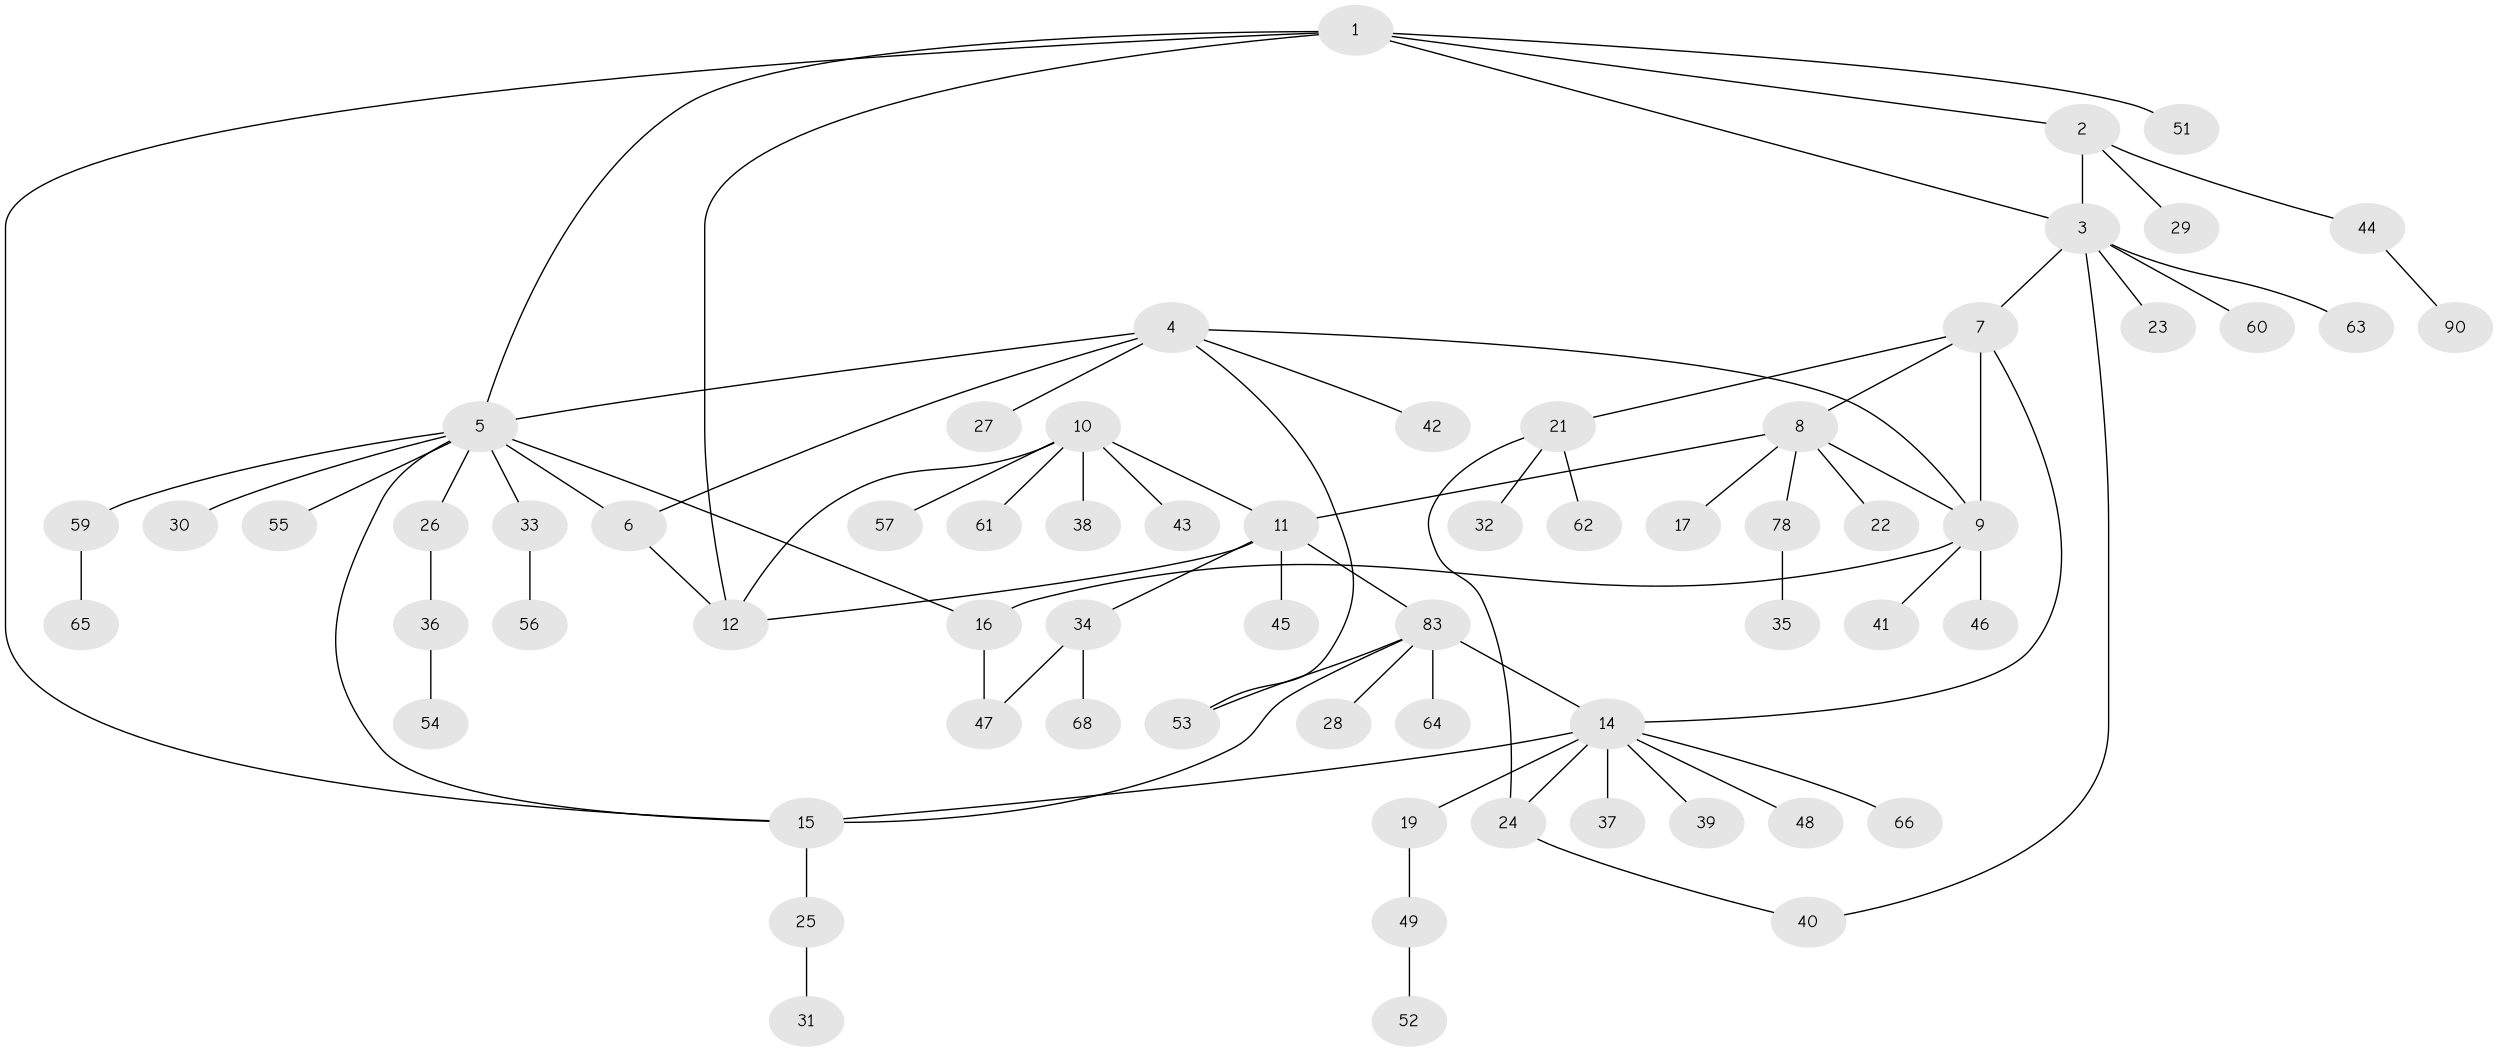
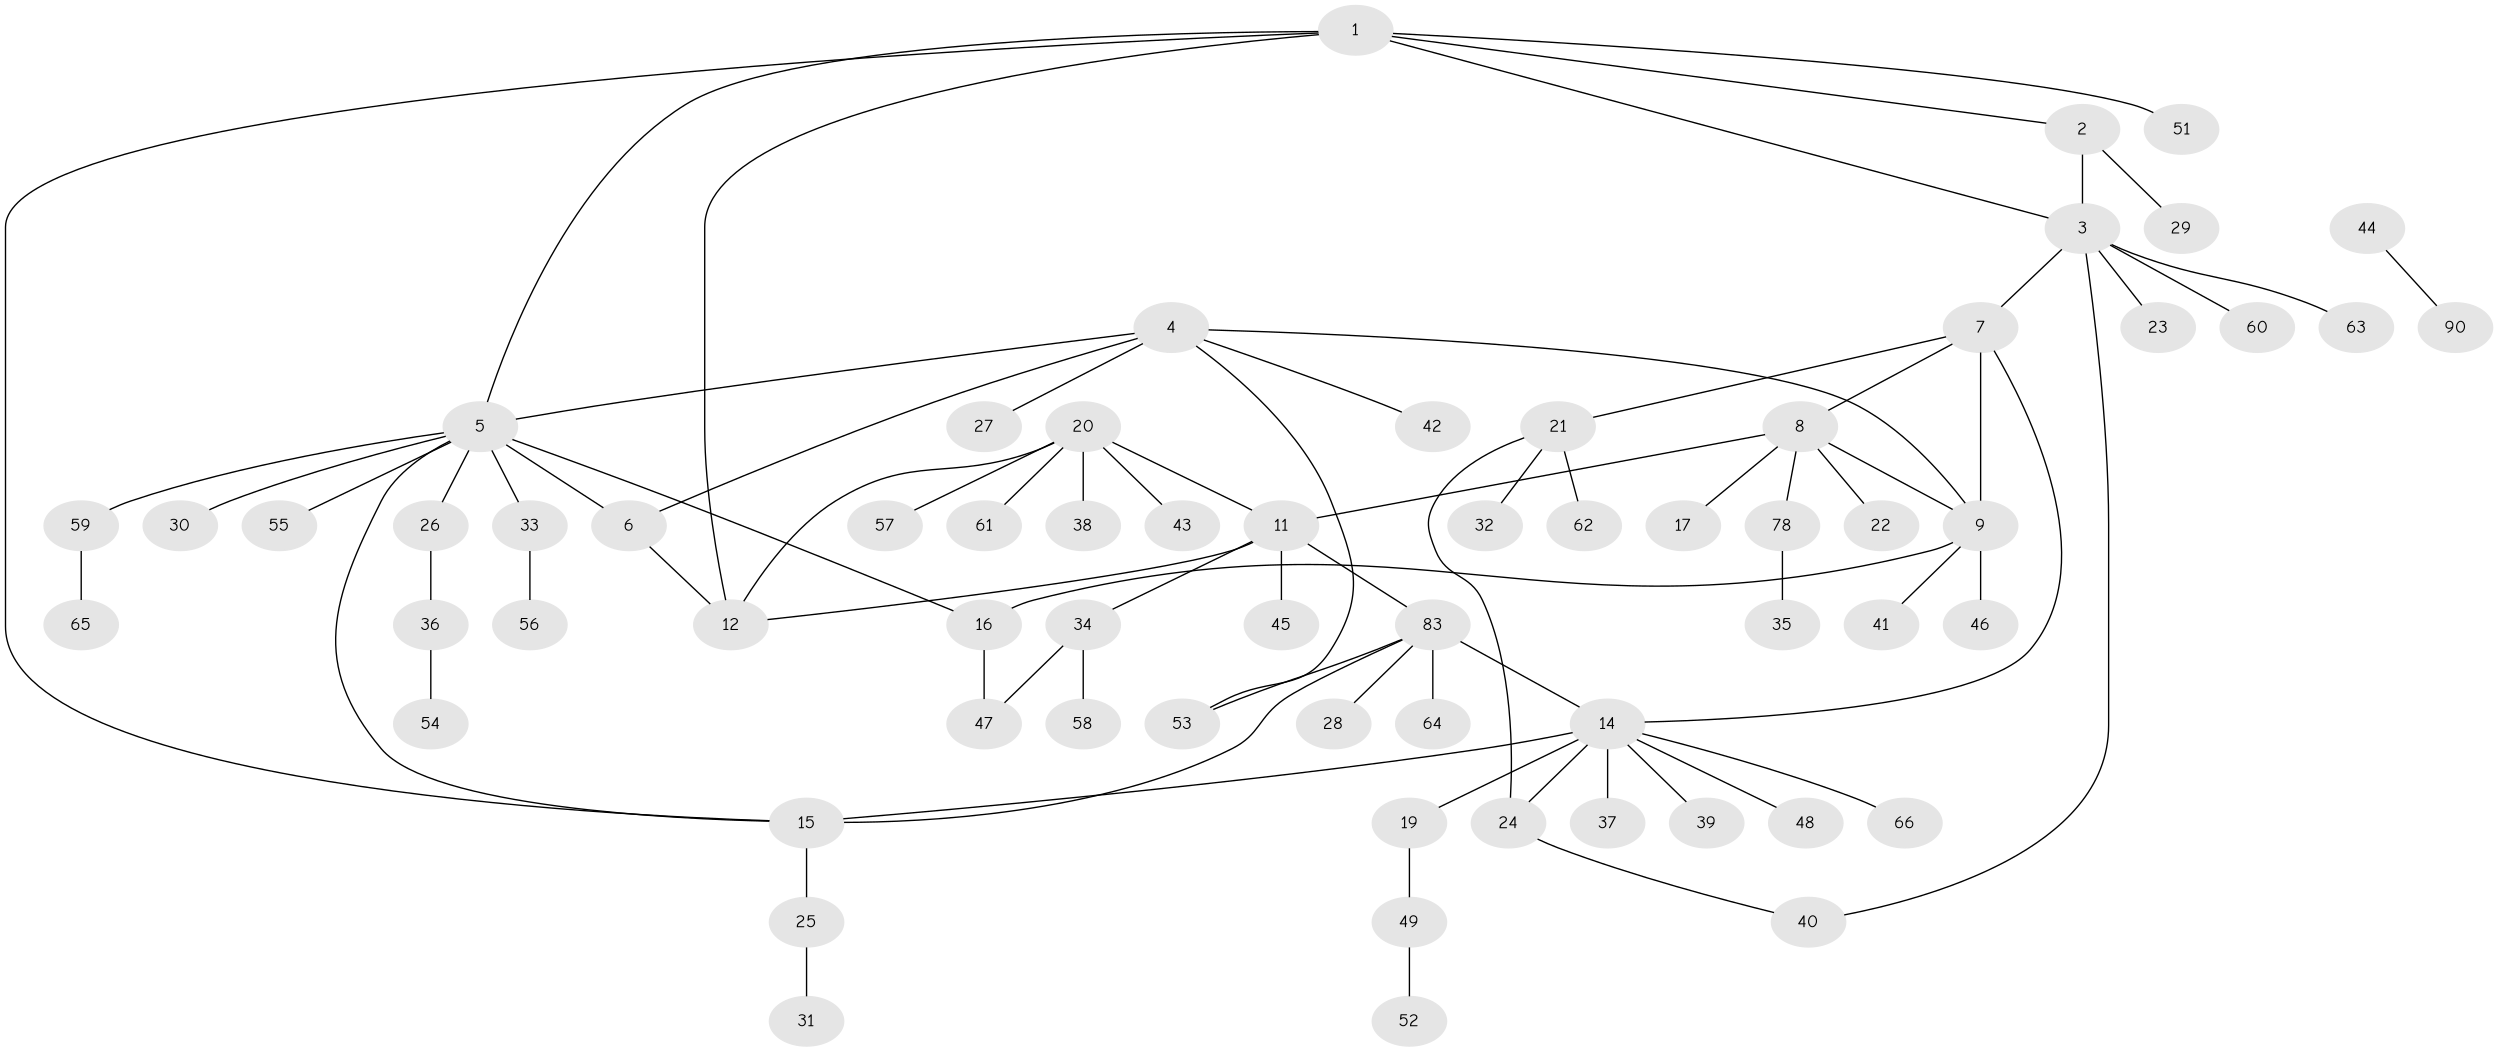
edge "2" -- "44": removed
node "10": label "10" -> "20"
node "68": label "68" -> "58"
